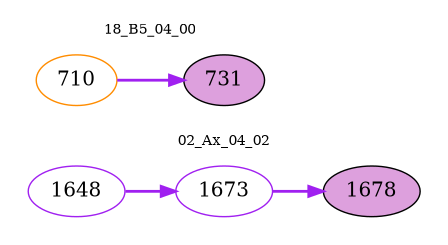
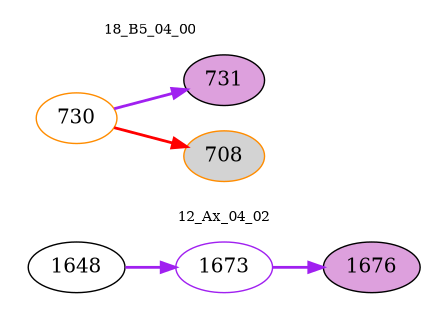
node "710": label "710" -> "730"
cluster "02_Ax_04_02": label "02_Ax_04_02" -> "12_Ax_04_02"
node "708": added
node "1648": color purple -> black
node "1678": label "1678" -> "1676"
